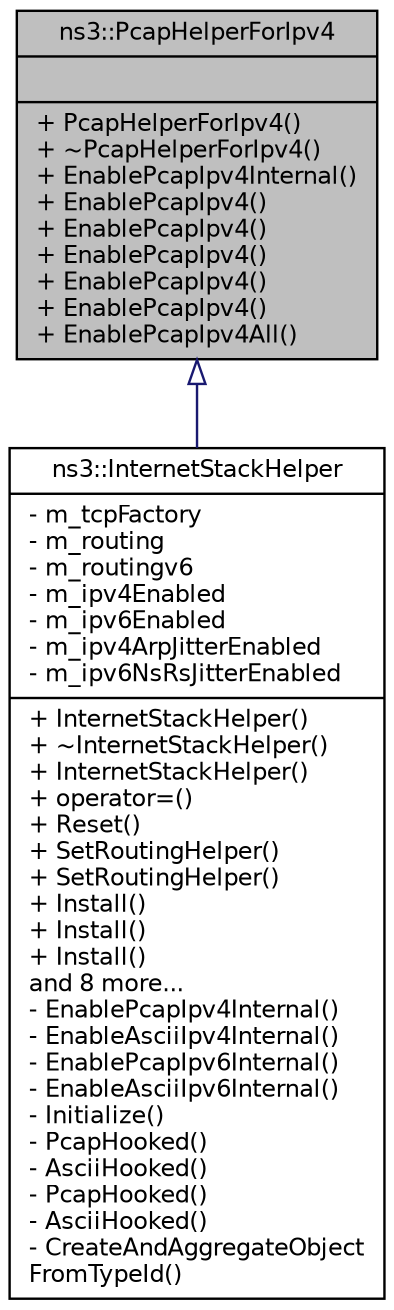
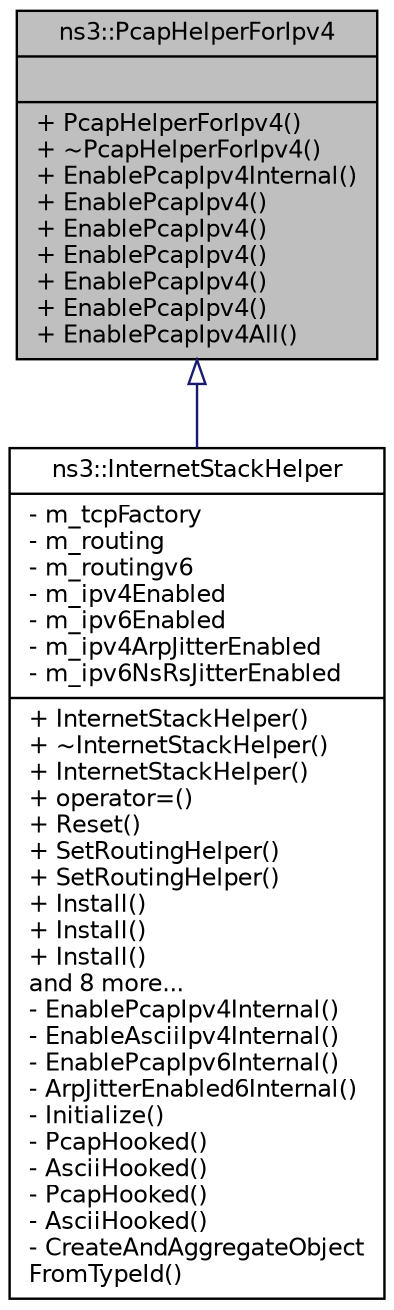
node "ns3::InternetStackHelper": text "- EnableAsciiIpv6Internal()" -> "- ArpJitterEnabled6Internal()"
